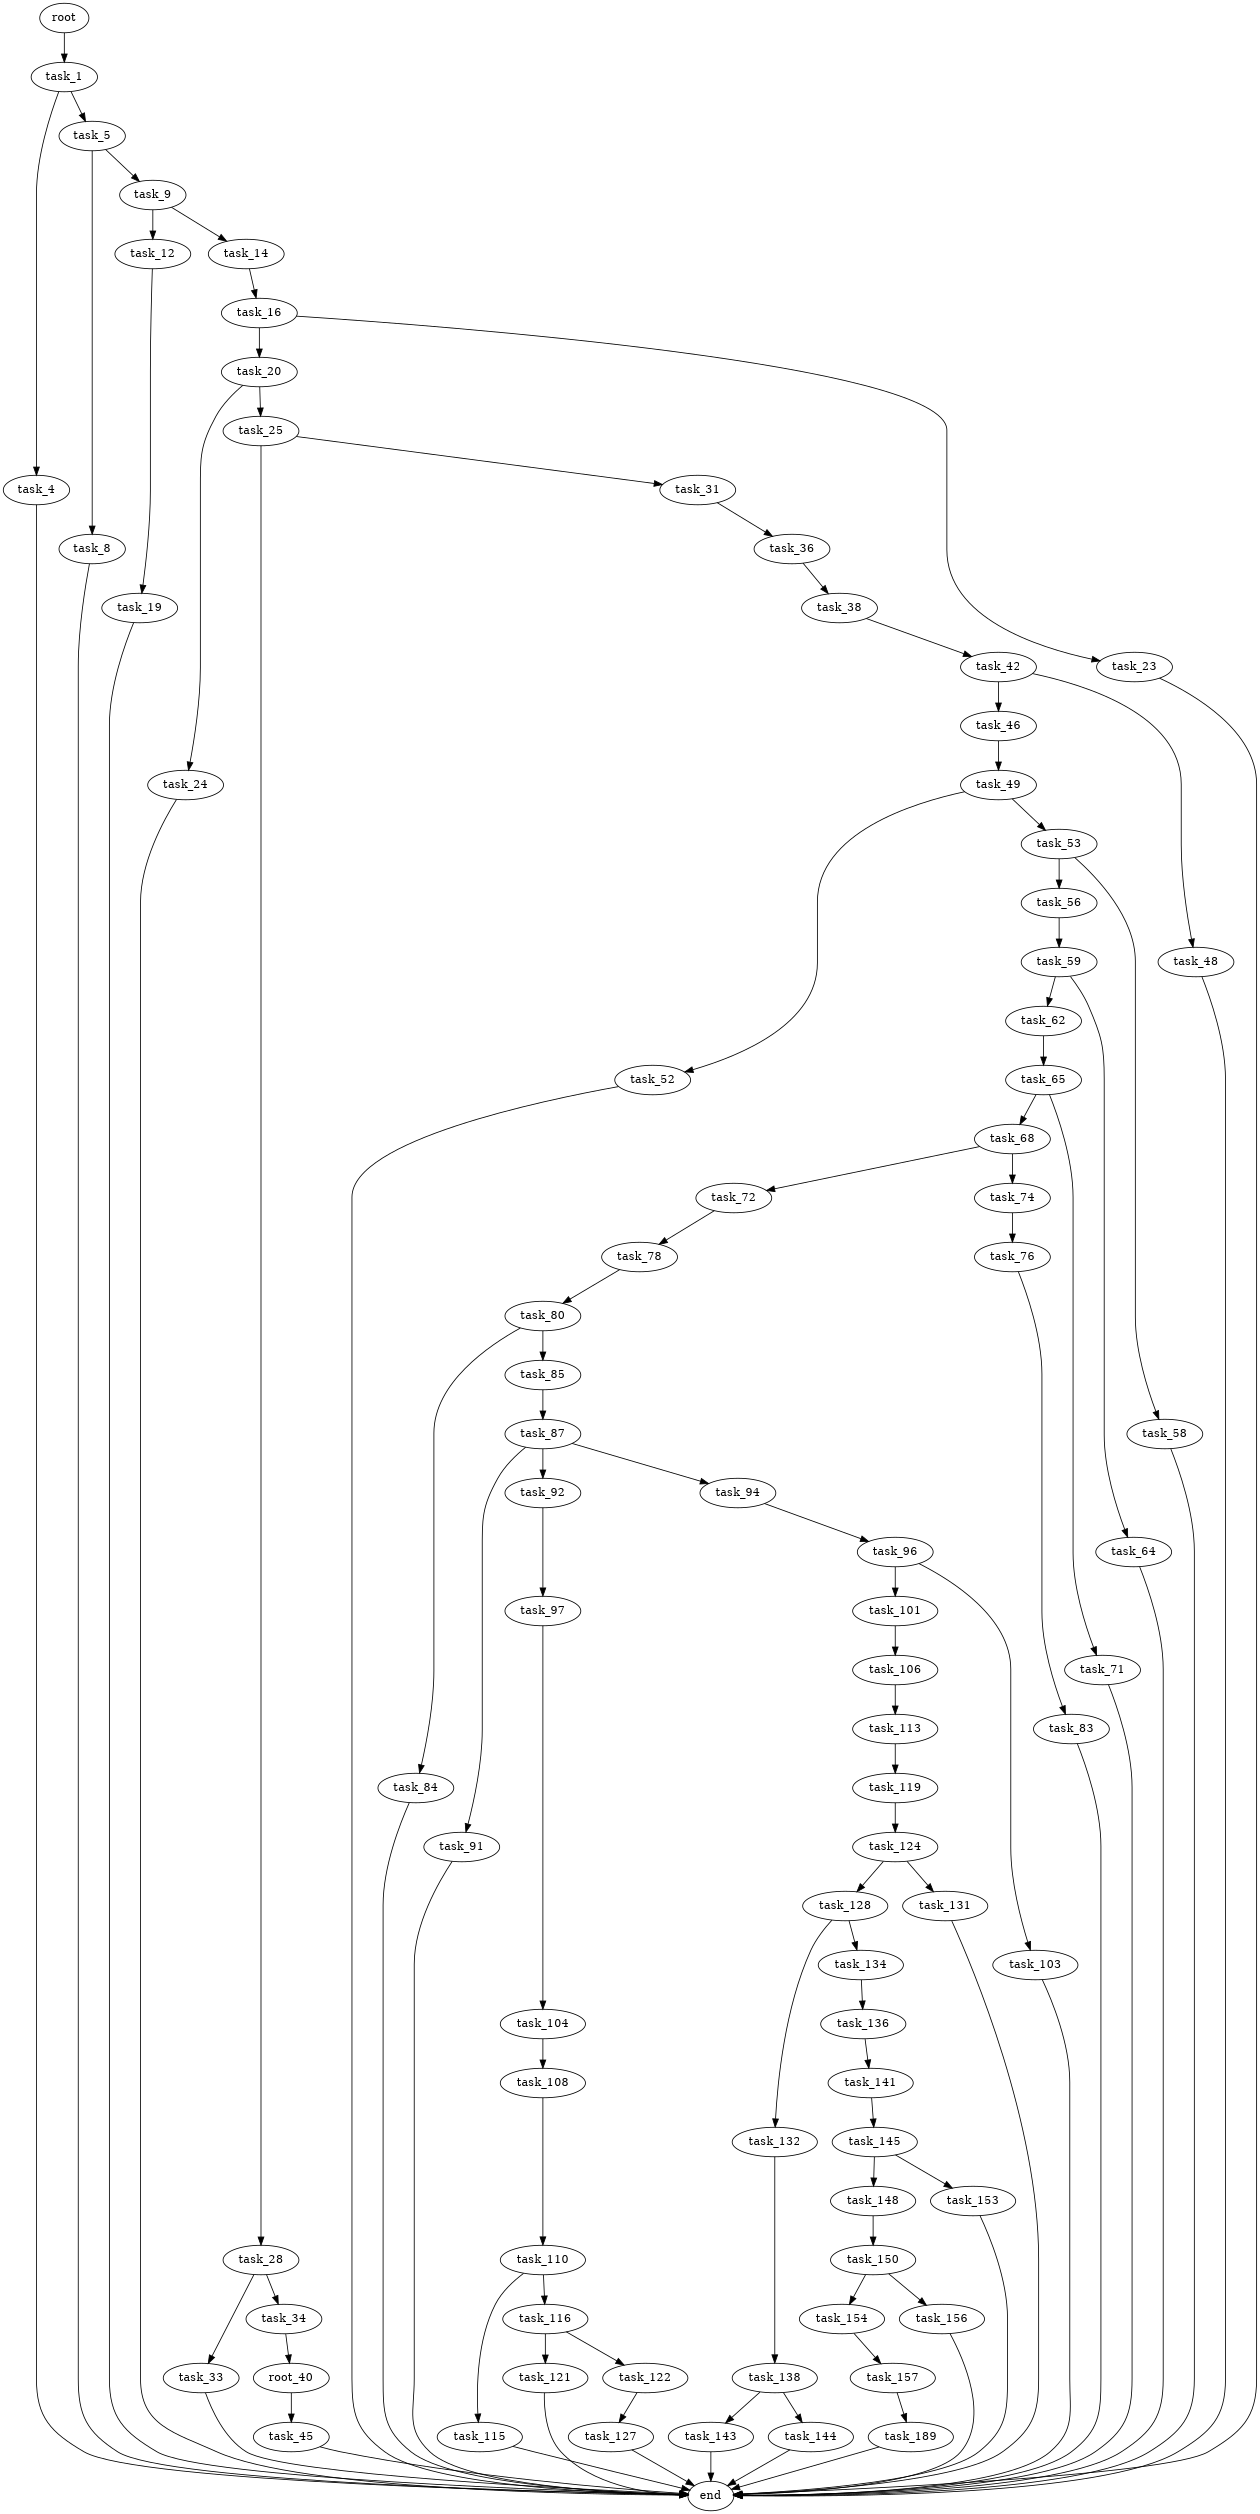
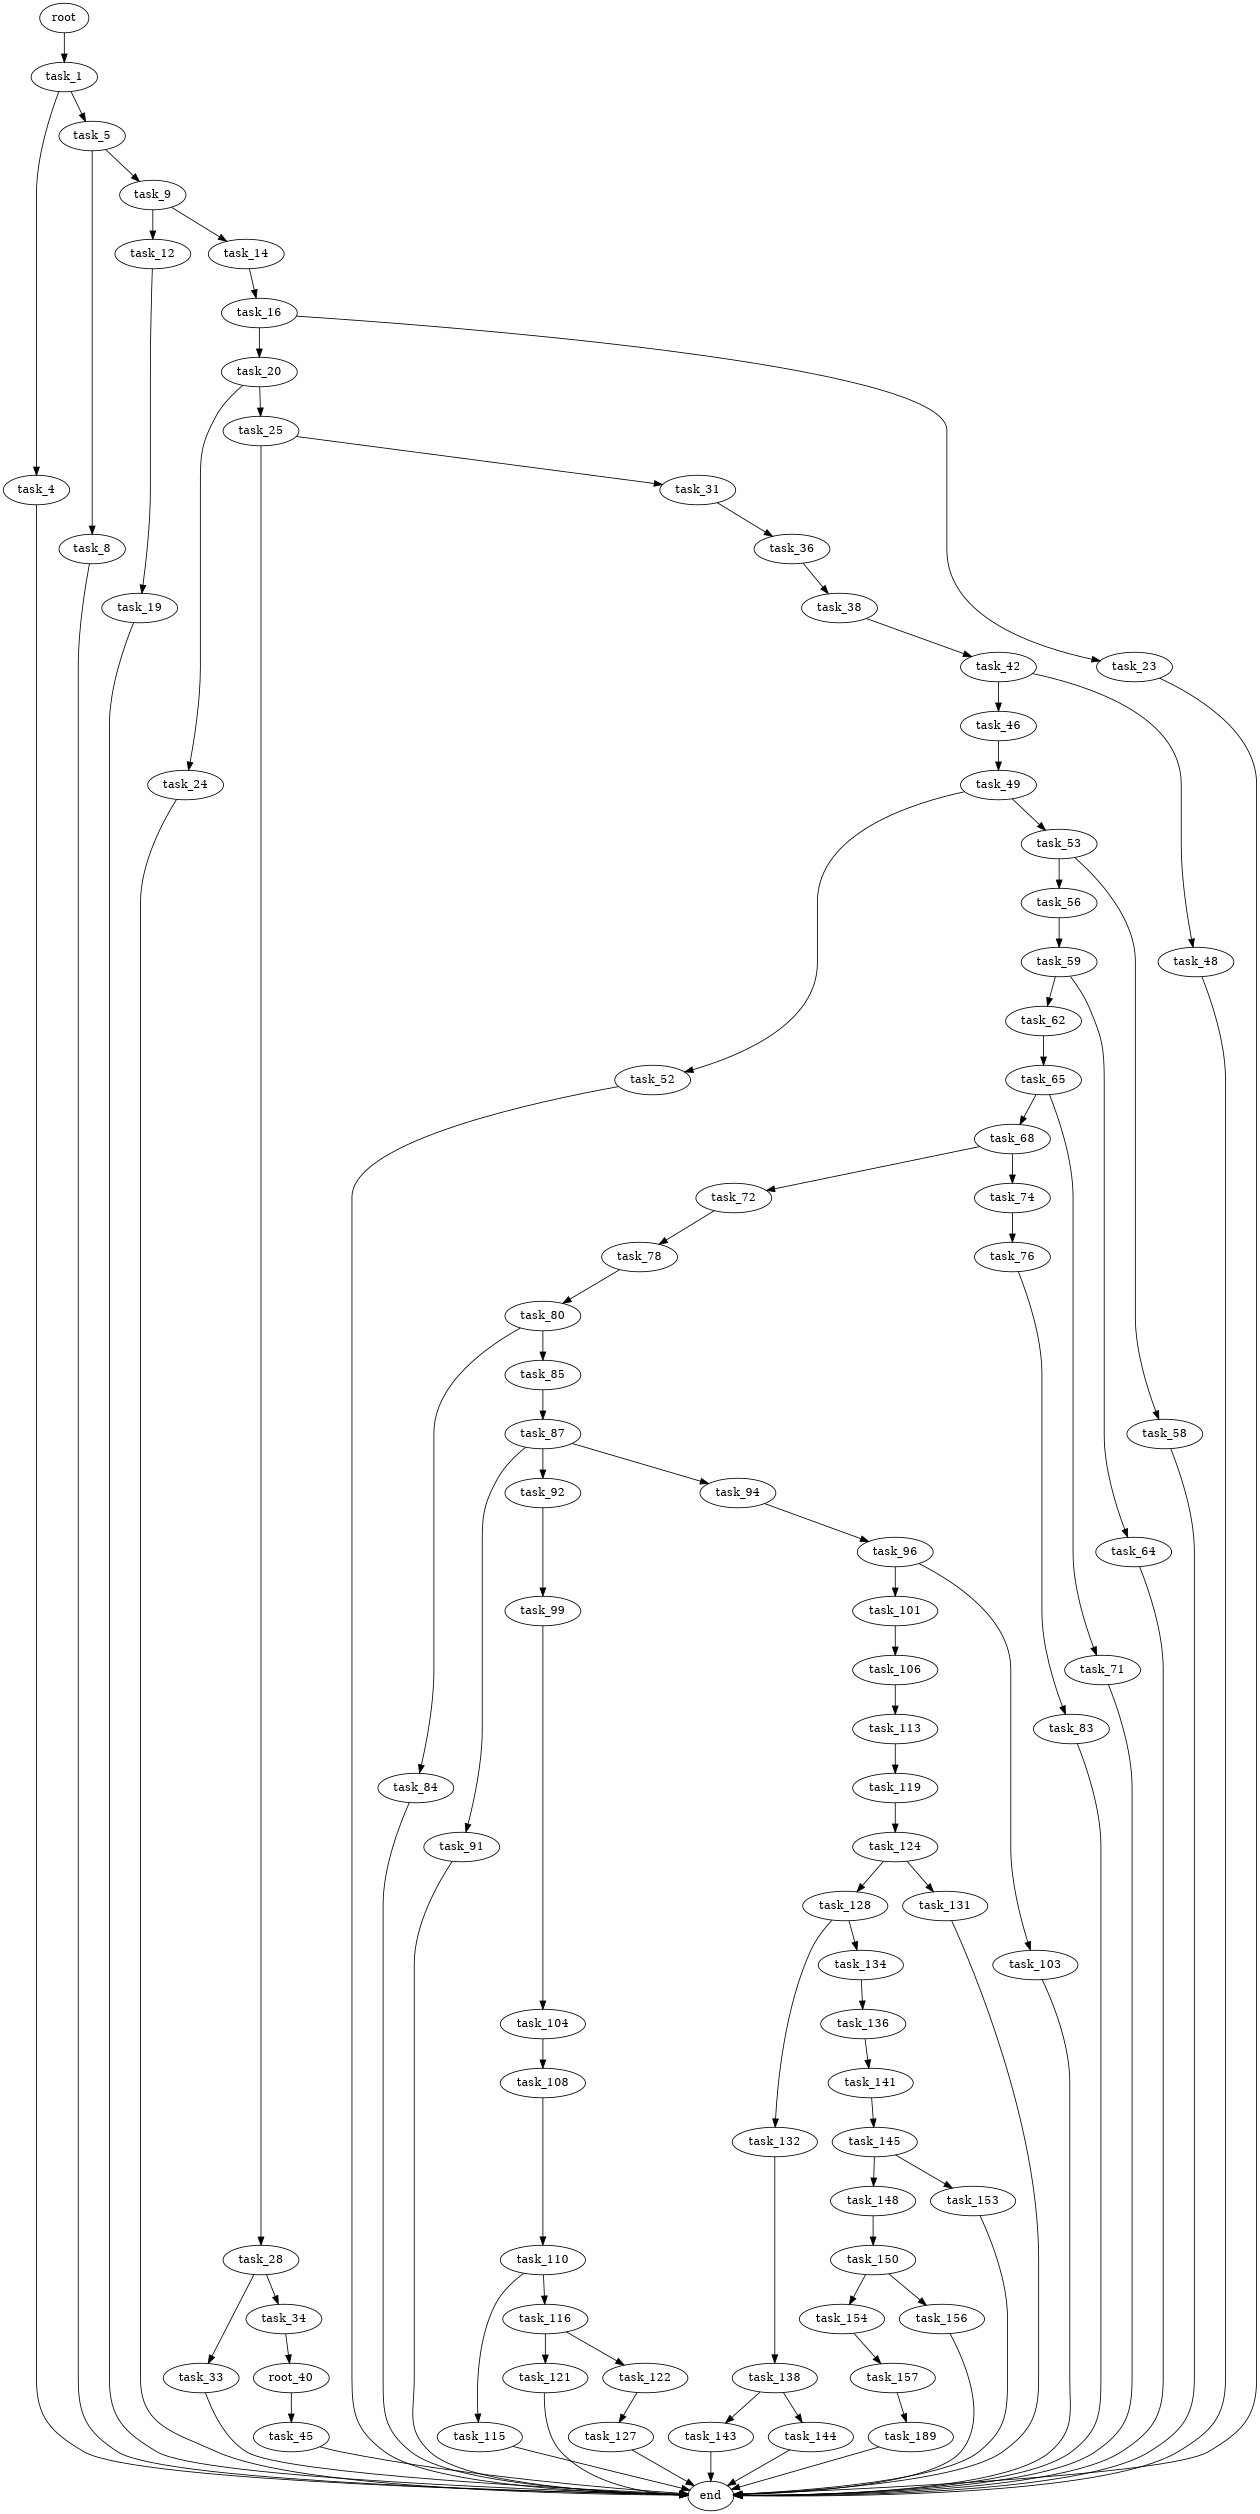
node "task_97": label "task_97" -> "task_99"
